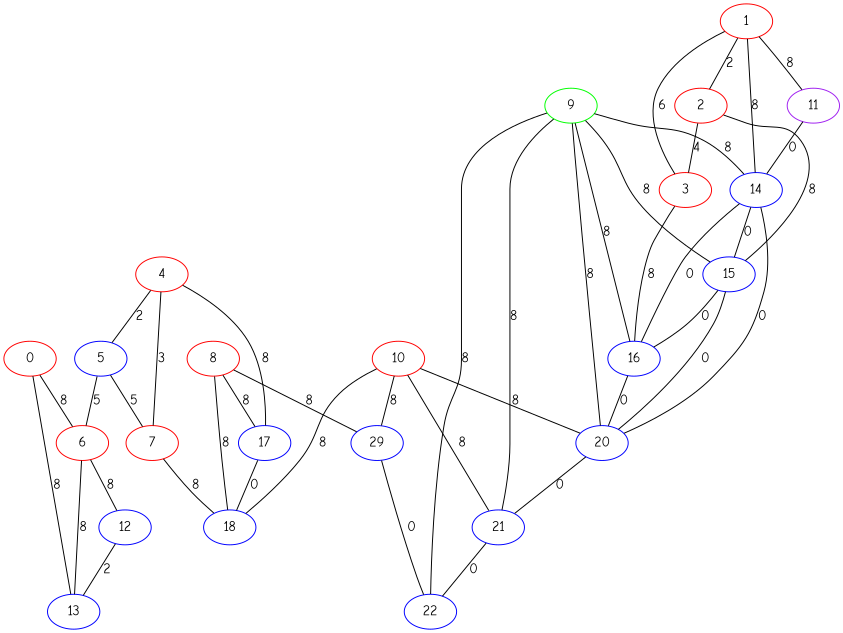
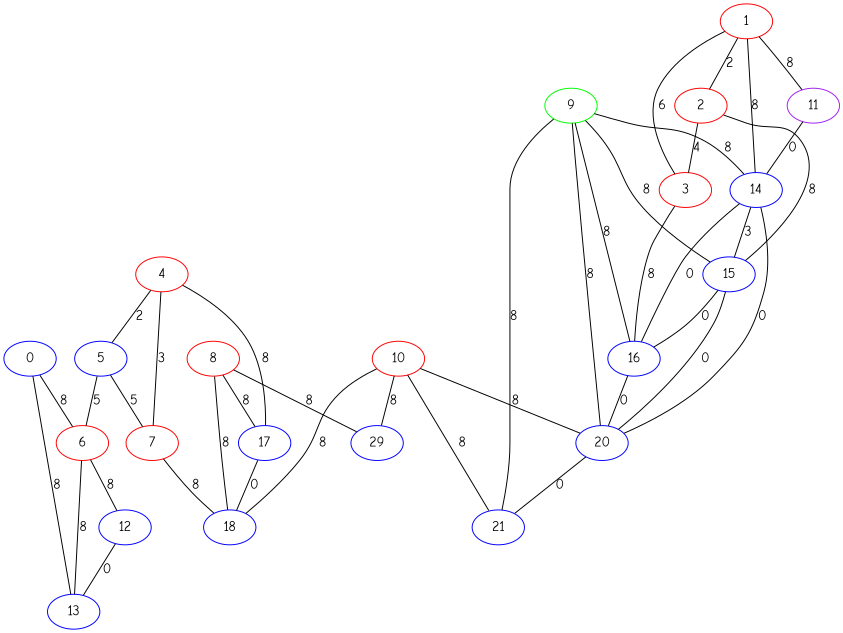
edge "14" -- "15": label "0" -> "3"
node "0": color red -> blue
edge "12" -- "13": label "2" -> "0"
node "22": removed
